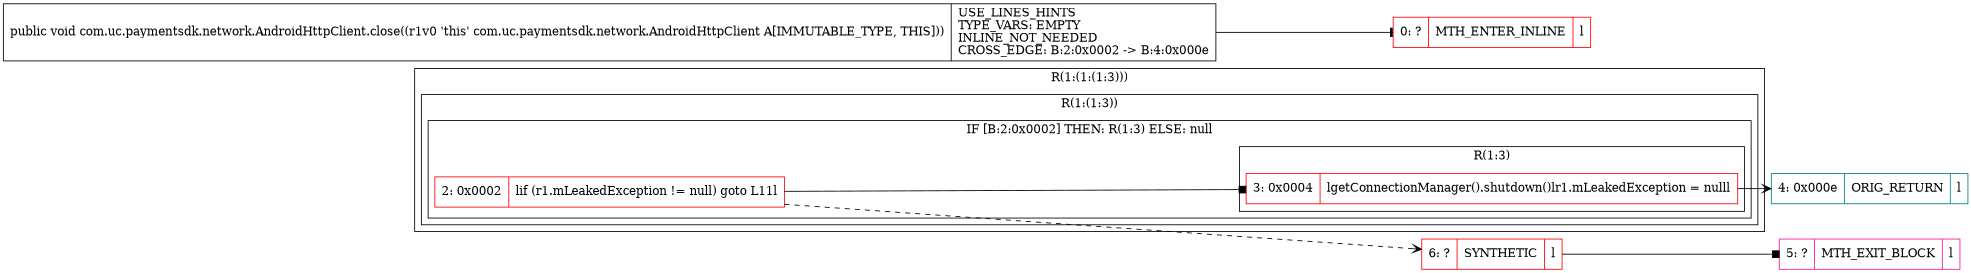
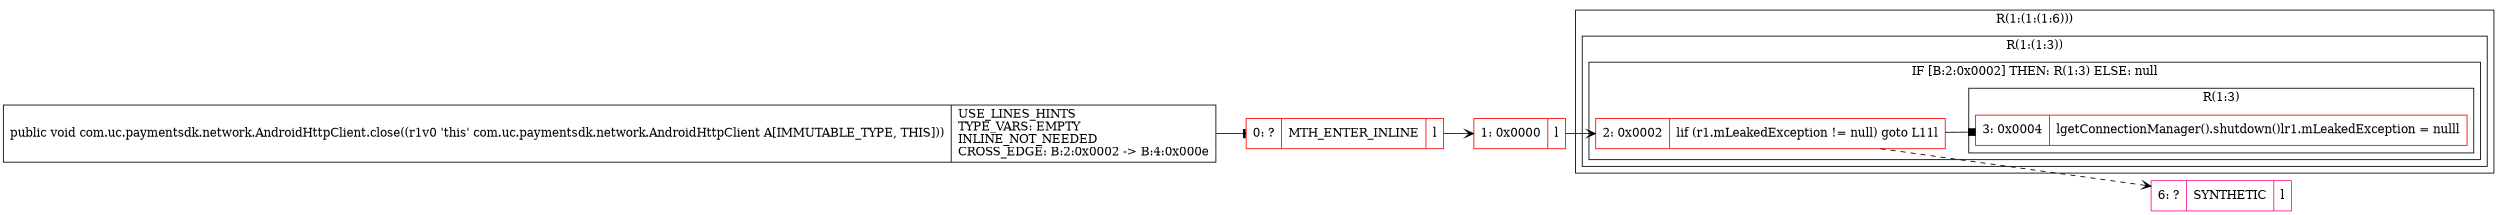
cluster "R(1:(1:(1:3)))": label "R(1:(1:(1:3)))" -> "R(1:(1:(1:6)))"
node "1: 0x0000": added
node "4: 0x000e": removed
node "6: ?": color red -> deeppink
node "5: ?": removed
